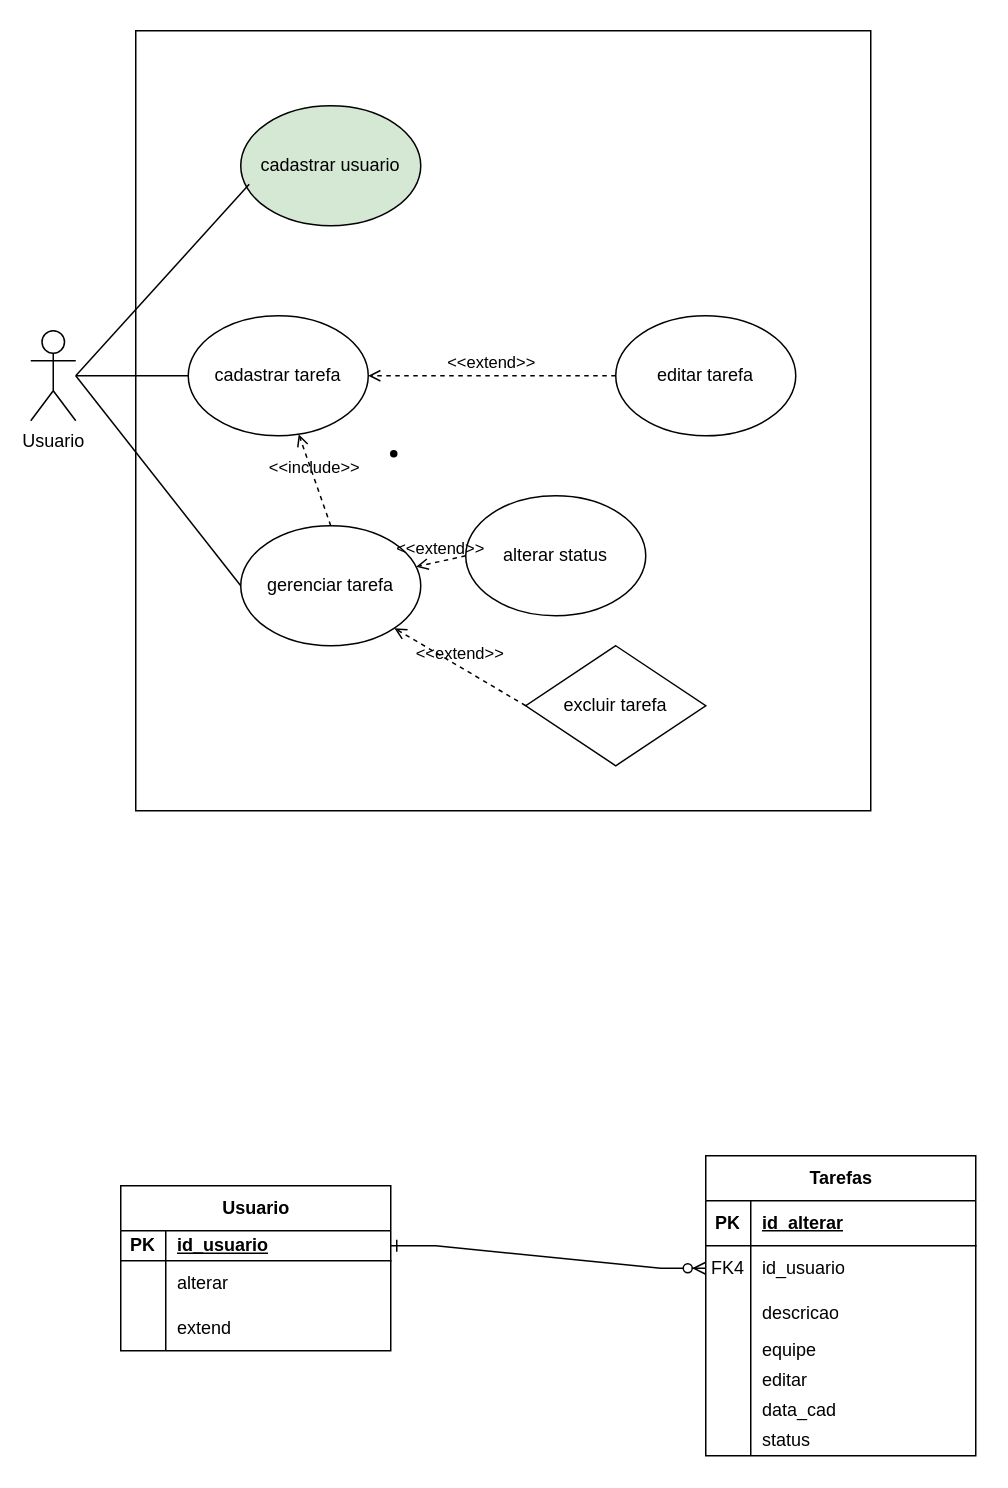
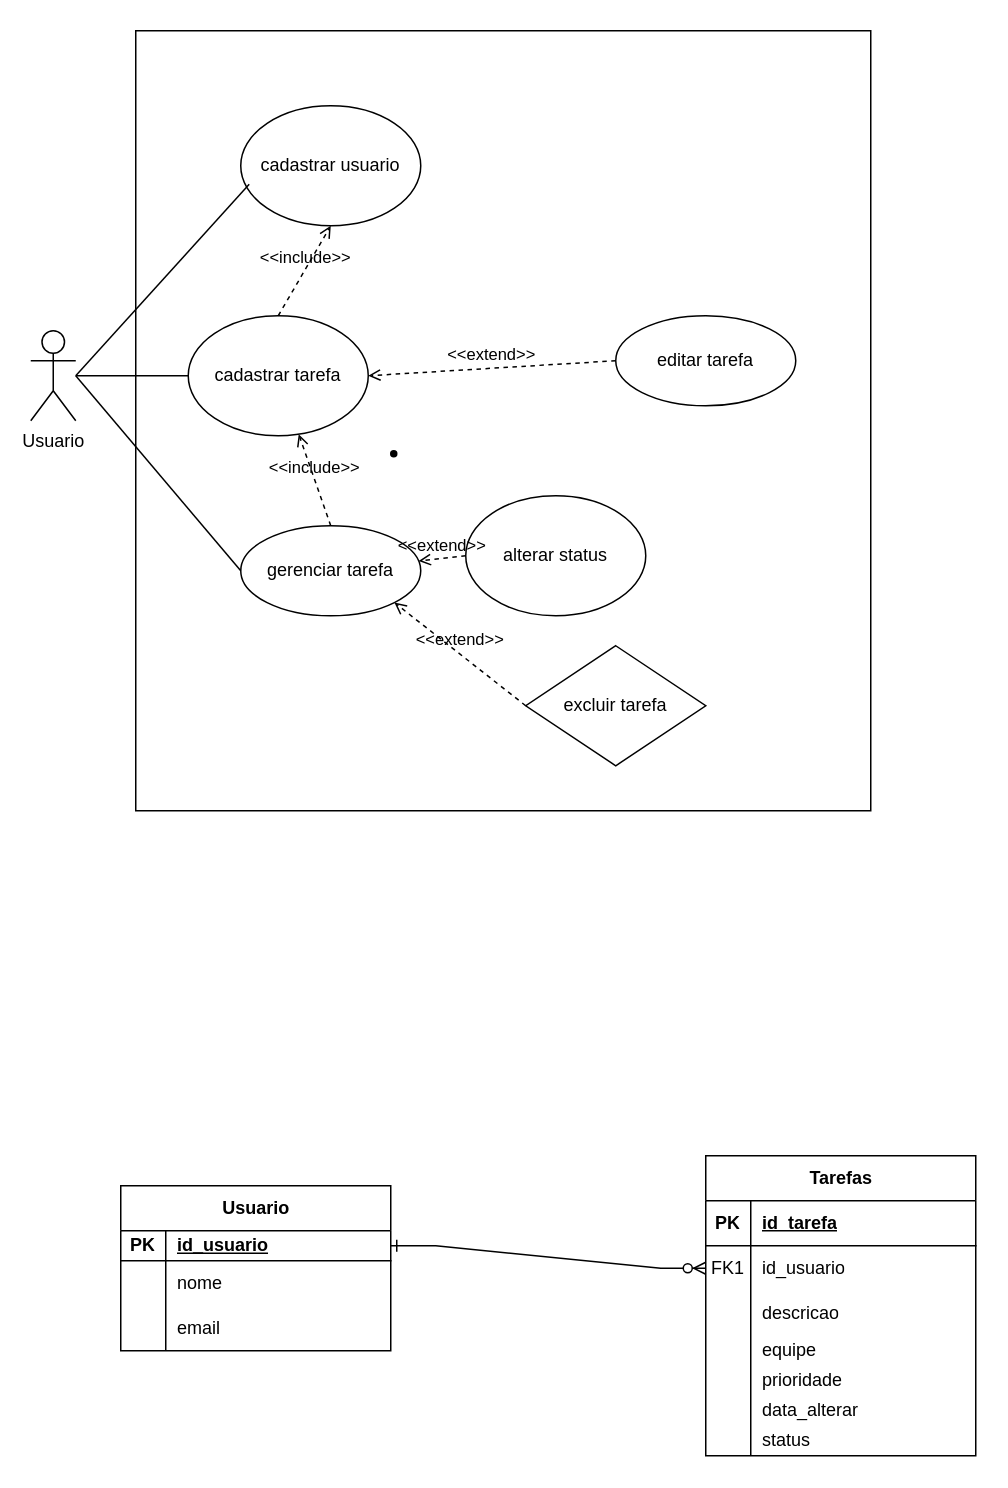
node "cadastrar usuario": fillcolor #d5e8d4 -> #ffffff
edge "cadastrar tarefa" -> "cadastrar usuario": added, label "<<include>>"
node "editar tarefa": size 180x120 -> 180x90
node "gerenciar tarefa": size 180x120 -> 180x90
node "id_alterar": label "id_alterar" -> "id_tarefa"
node "FK4": label "FK4" -> "FK1"
node "alterar": label "alterar" -> "nome"
node "extend": label "extend" -> "email"
node "editar": label "editar" -> "prioridade"
node "data_cad": label "data_cad" -> "data_alterar"
